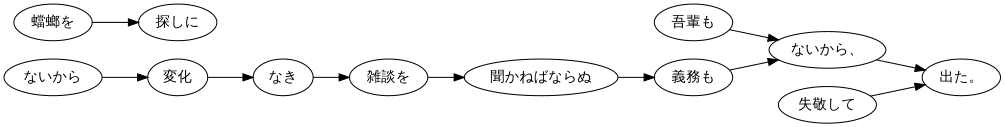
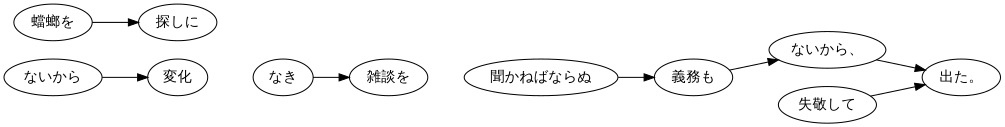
node "吾輩も": removed
edge "変化" -> "なき": removed
edge "雑談を" -> "聞かねばならぬ": removed
